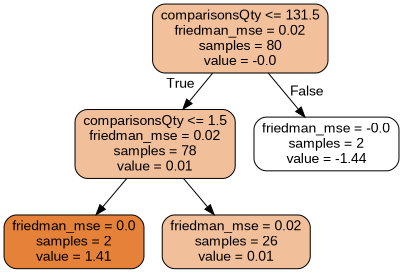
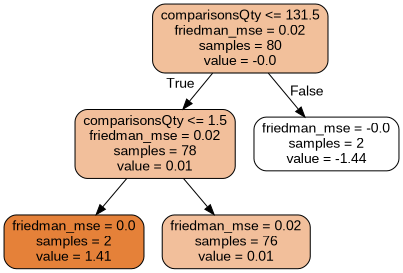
node "friedman_mse = 0.02 samples = 26 value = 0.01": label "friedman_mse = 0.02 samples = 26 value = 0.01" -> "friedman_mse = 0.02 samples = 76 value = 0.01"
